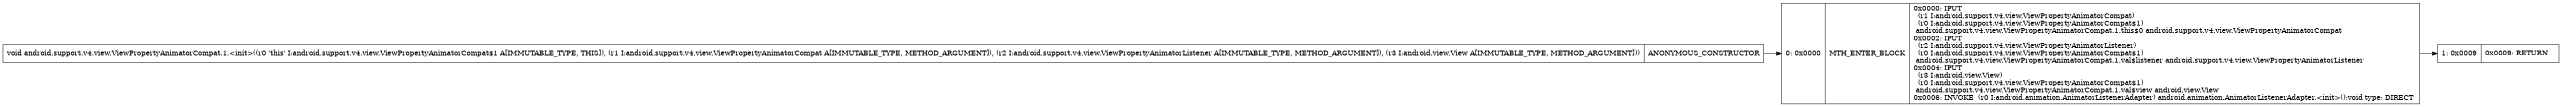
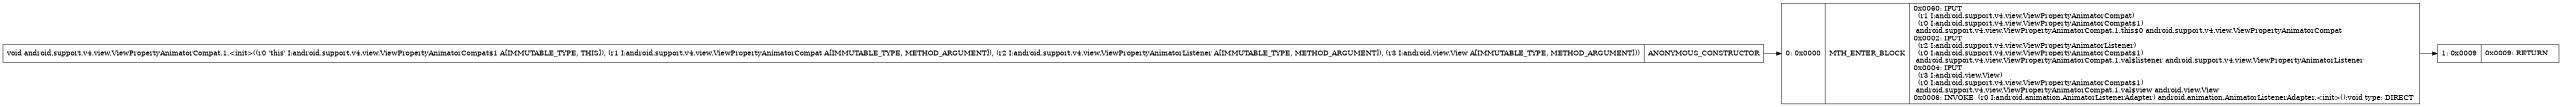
node "0: 0x0000": text "0x0000: IPUT" -> "0x0060: IPUT"
